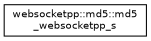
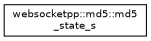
node "websocketpp::md5::md5 _websocketpp_s": label "websocketpp::md5::md5 _websocketpp_s" -> "websocketpp::md5::md5 _state_s"
